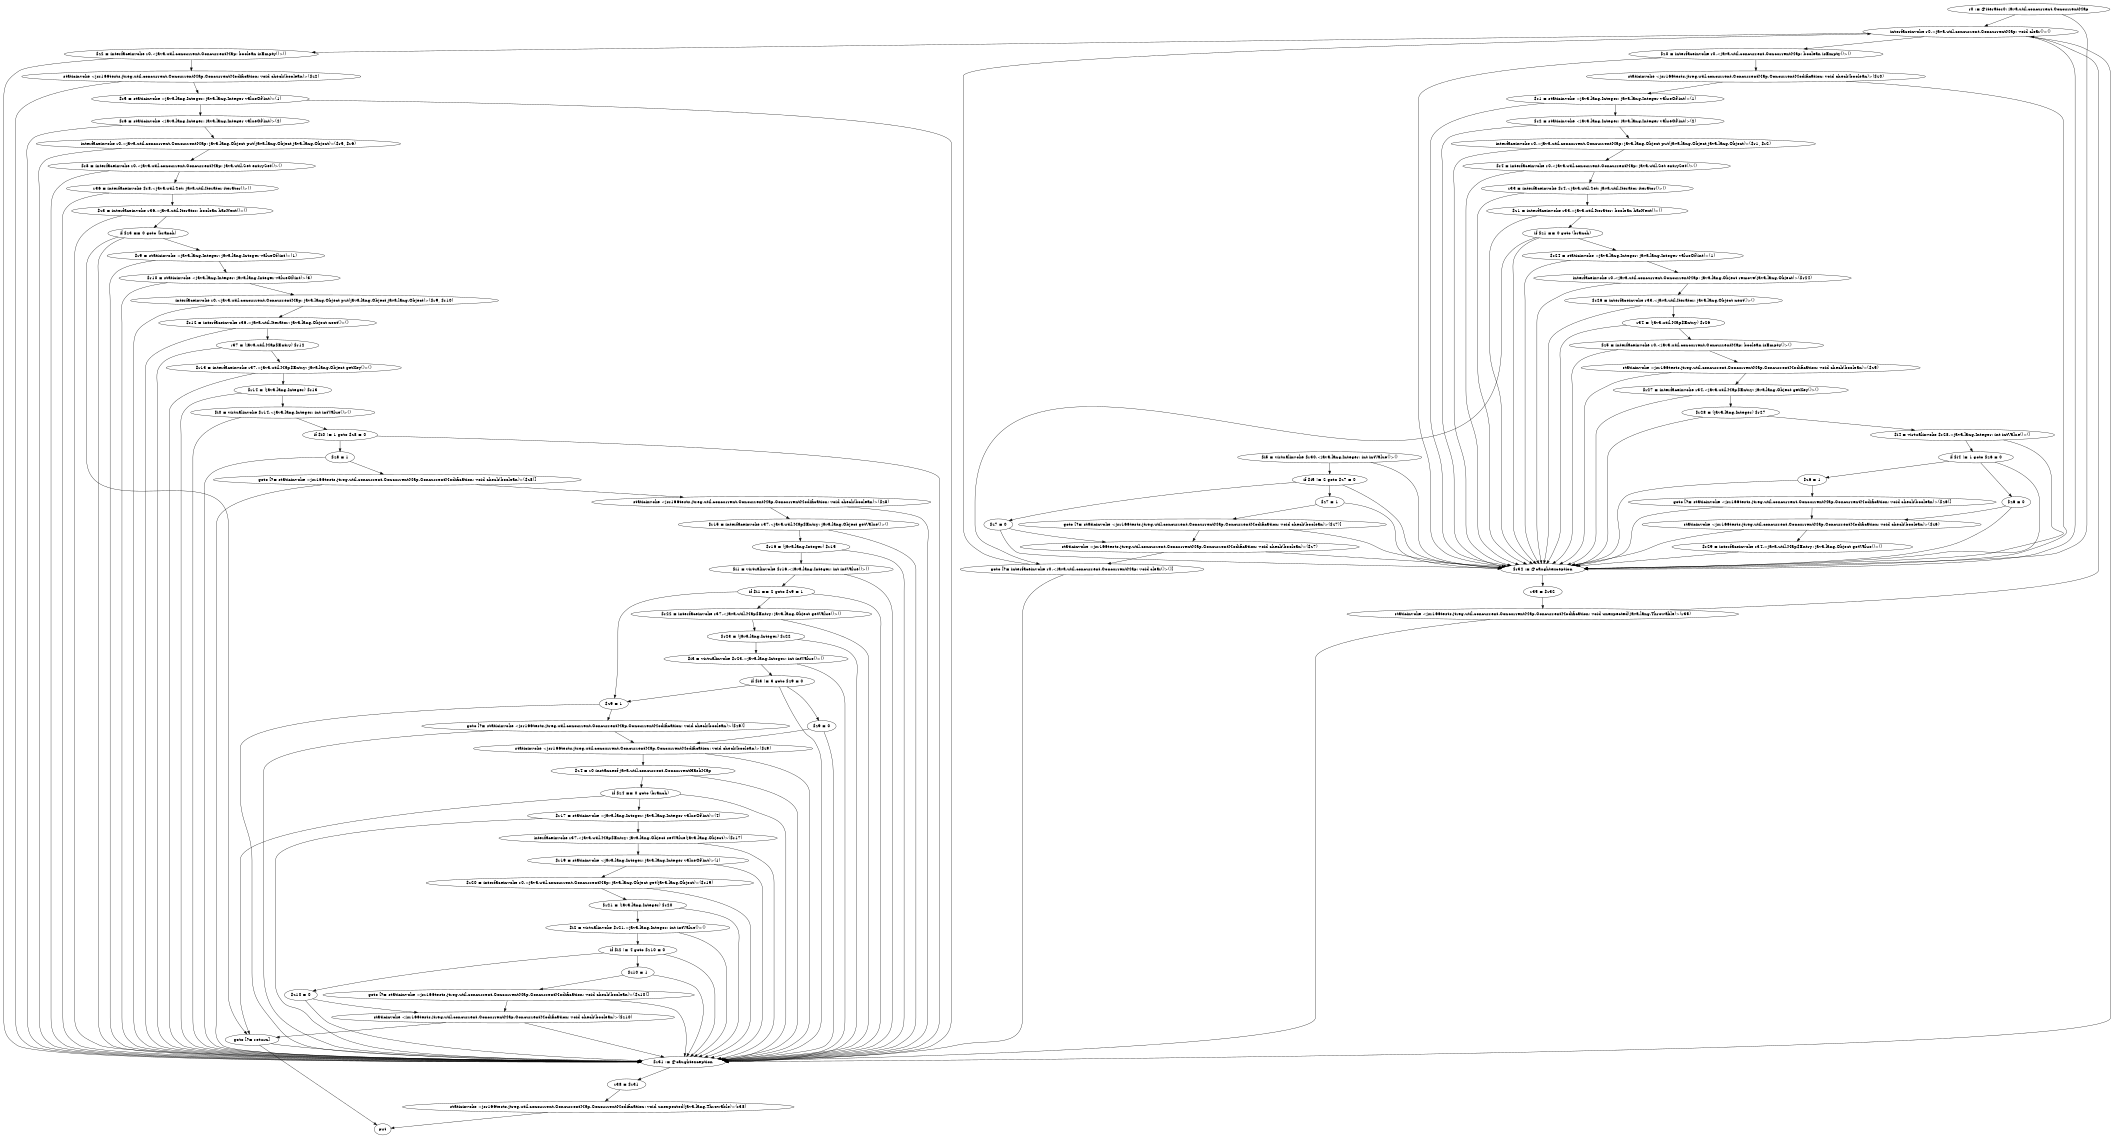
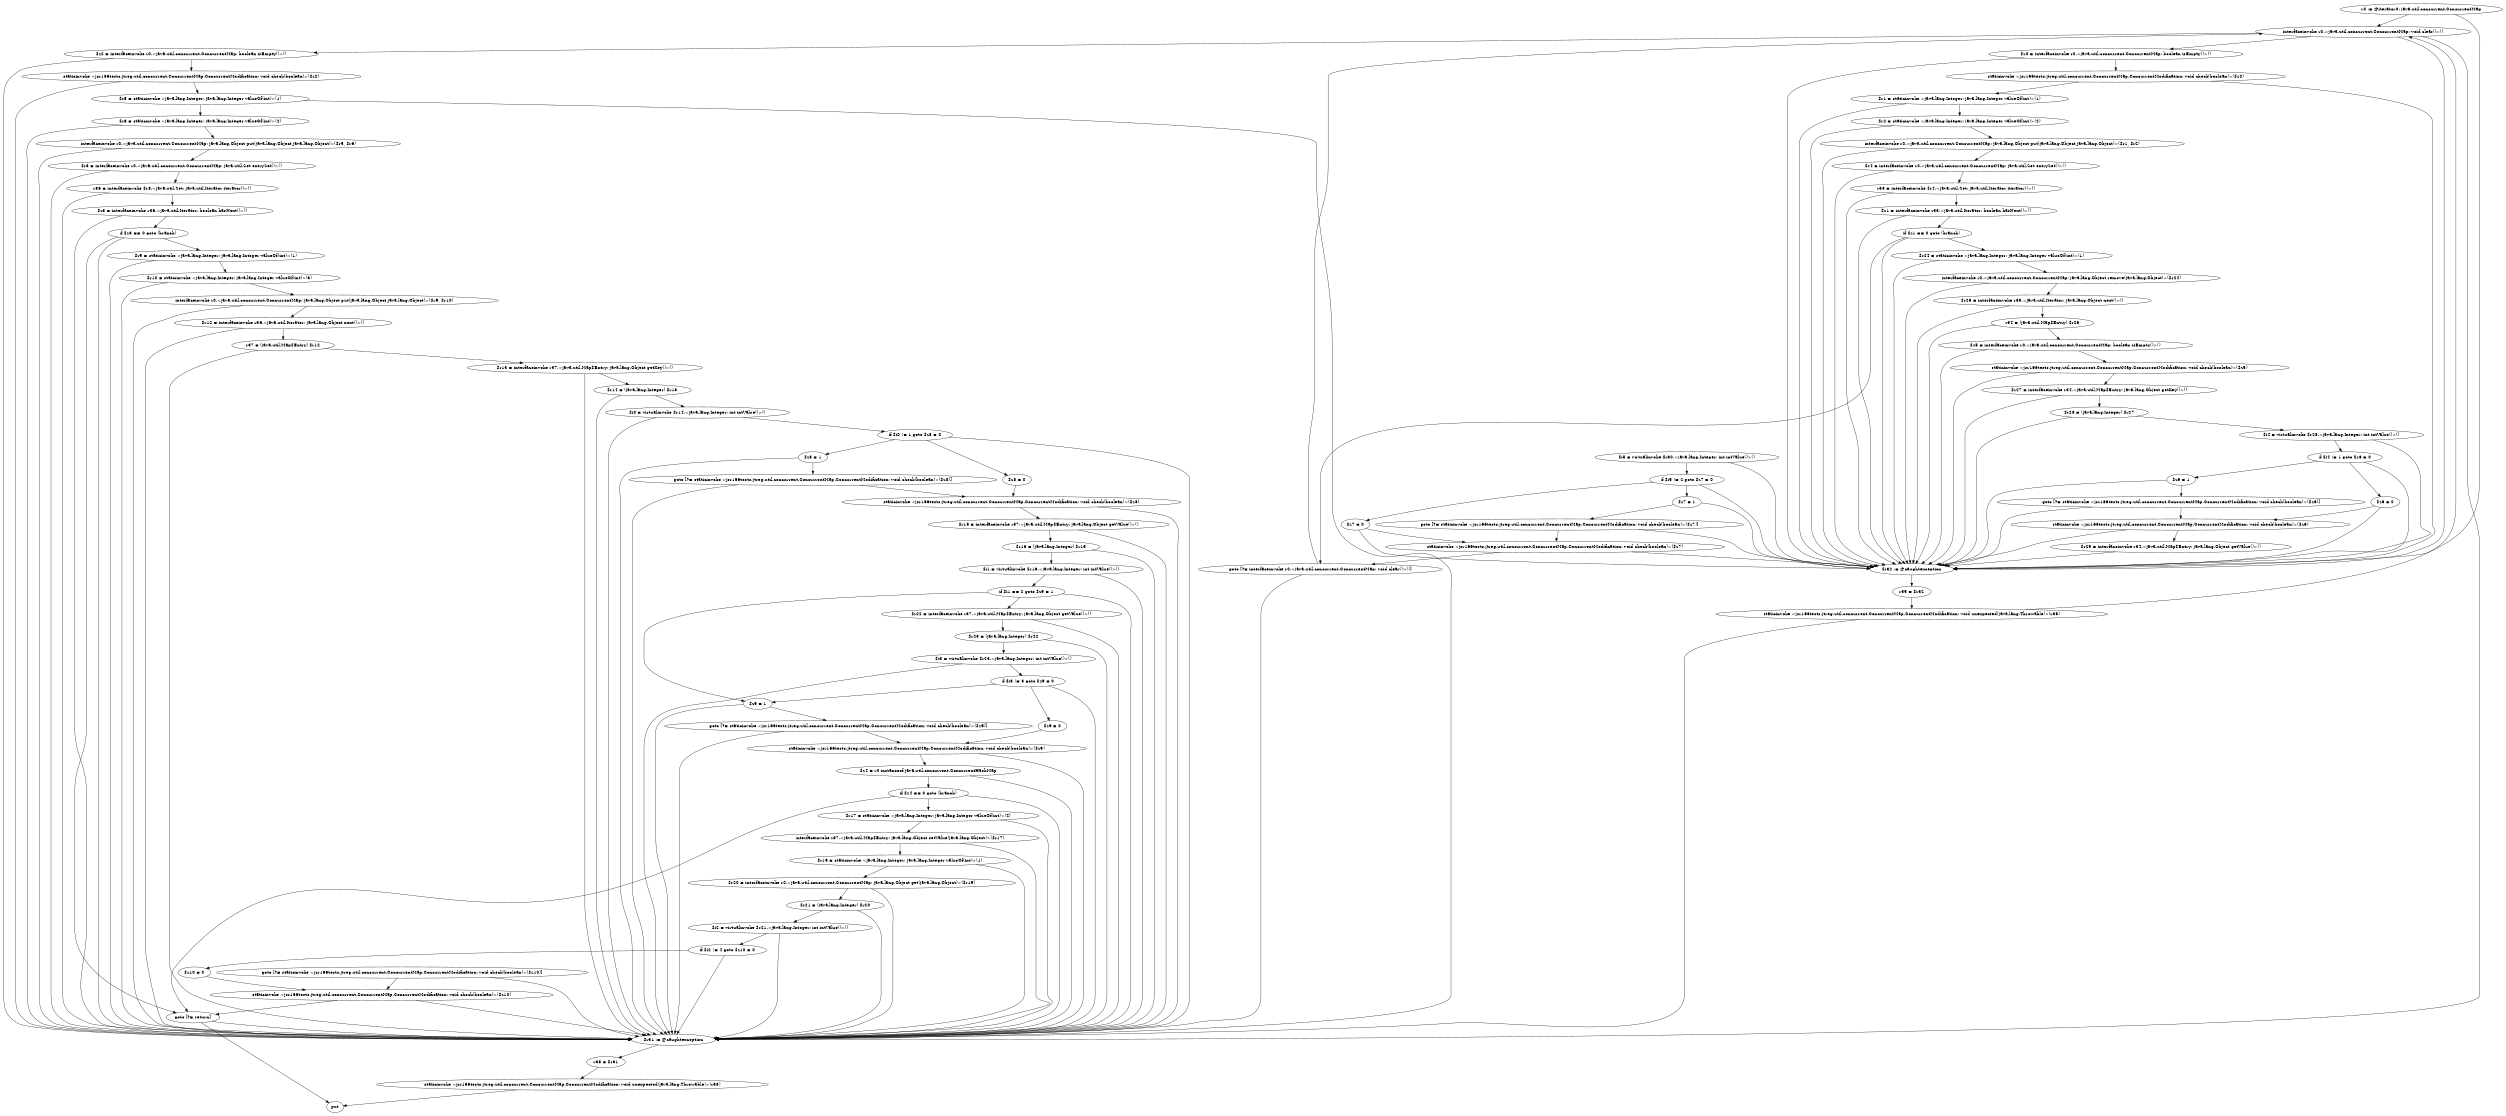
node "$z8 = 0": added
edge "$z9 = 0" -> "$r31 := @caughtexception": removed
node "$z10 = 1": removed
edge "$z10 = 0" -> "$r31 := @caughtexception": removed
